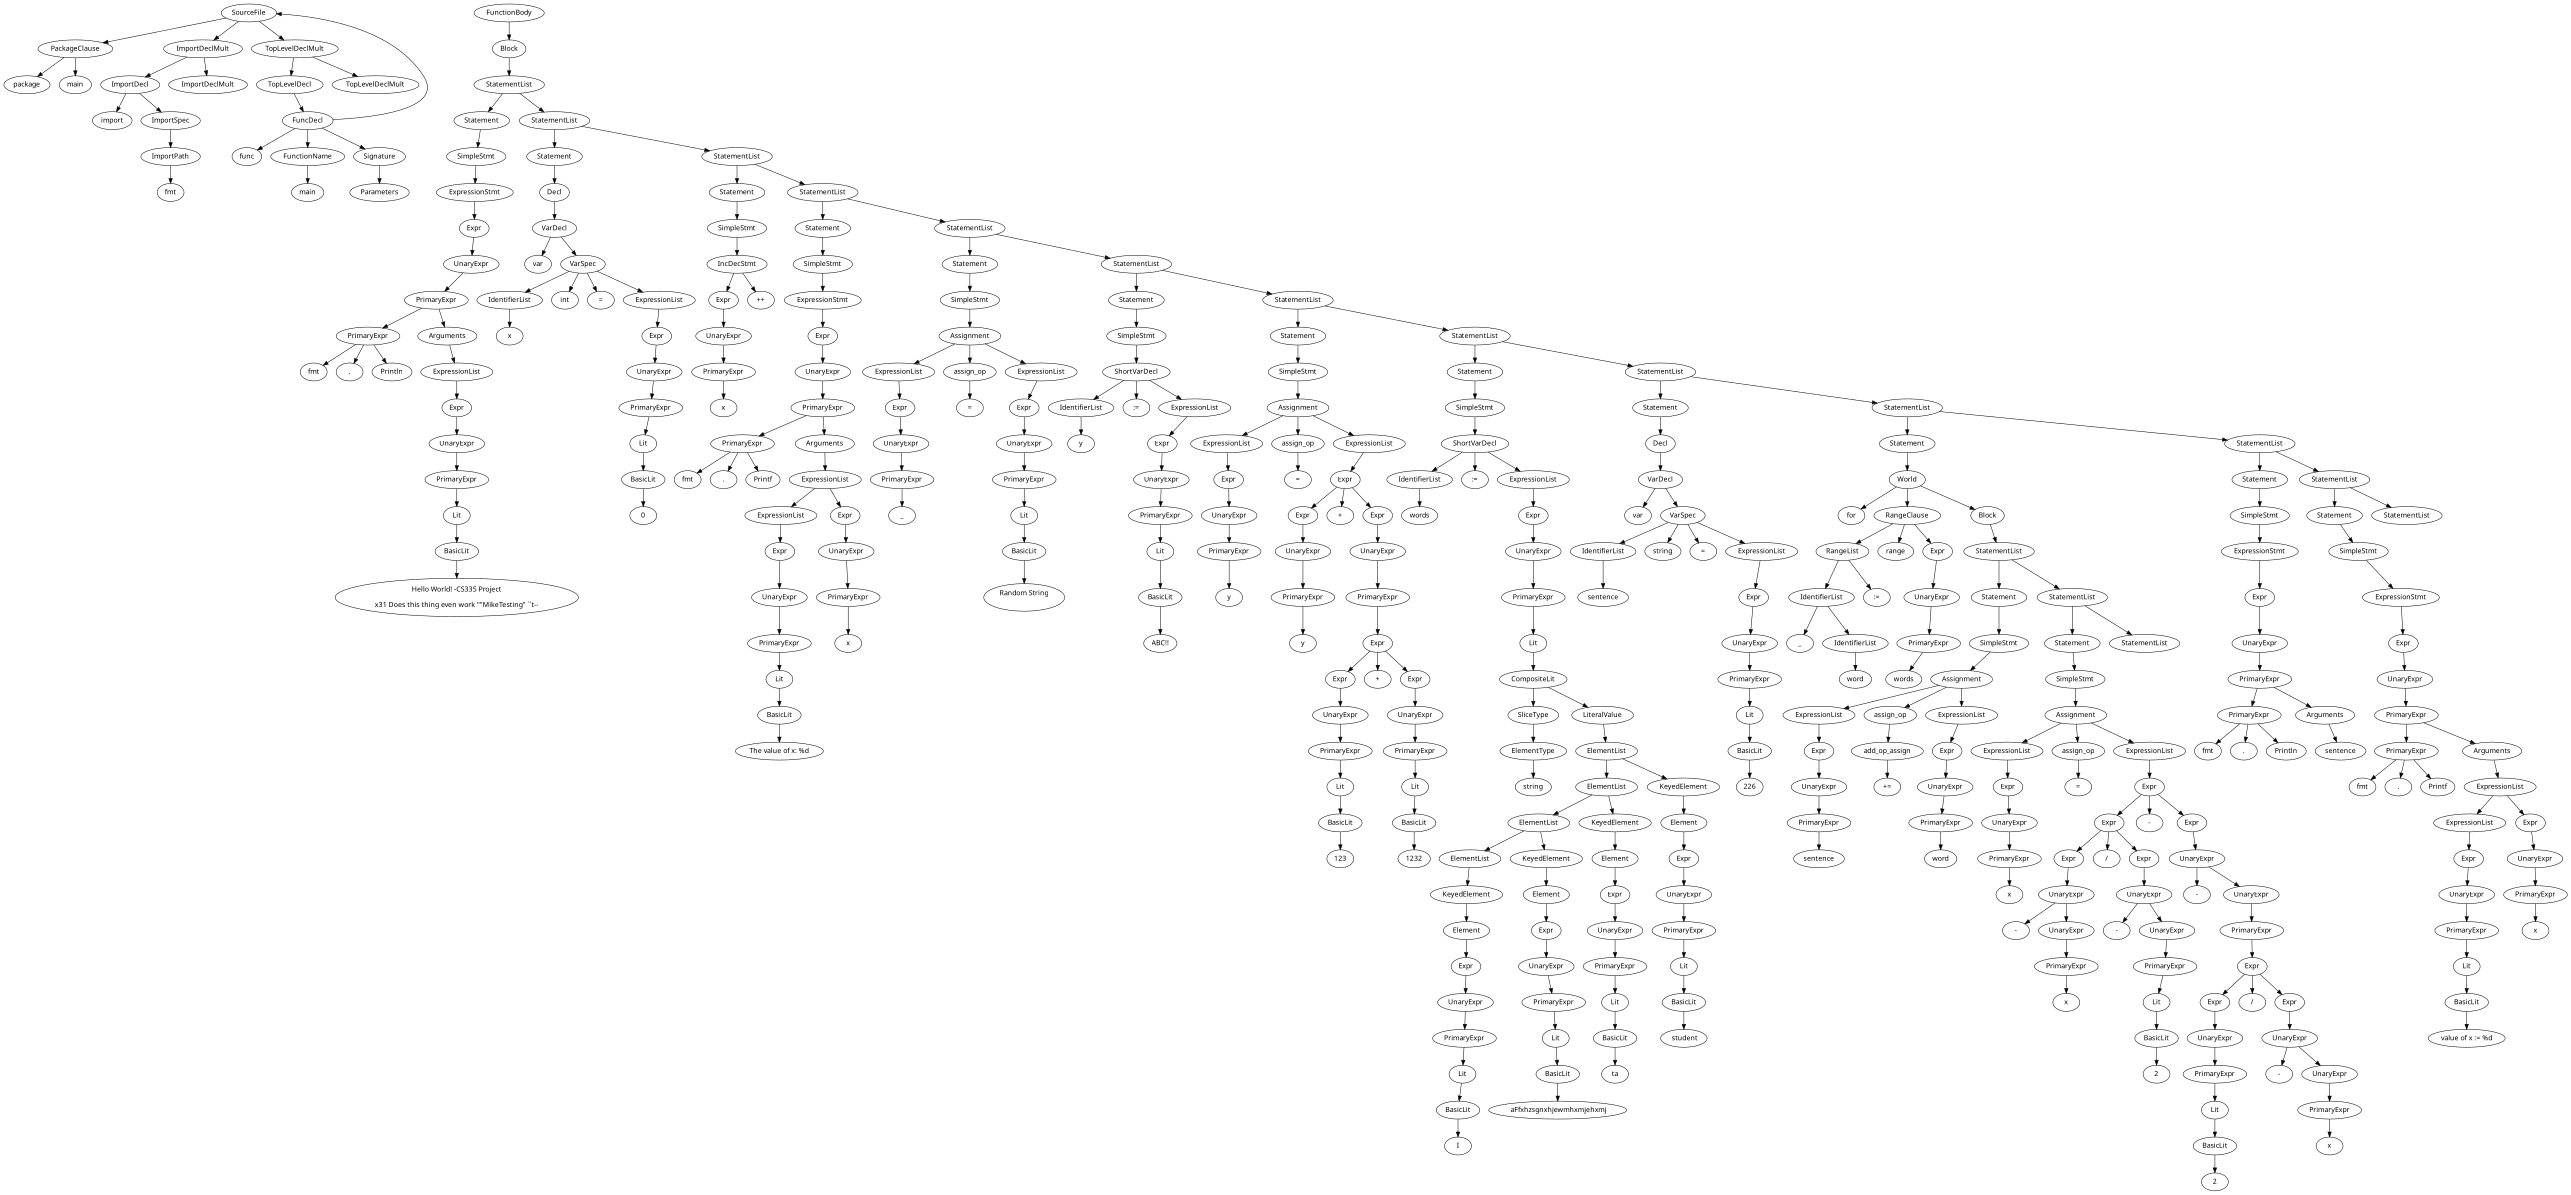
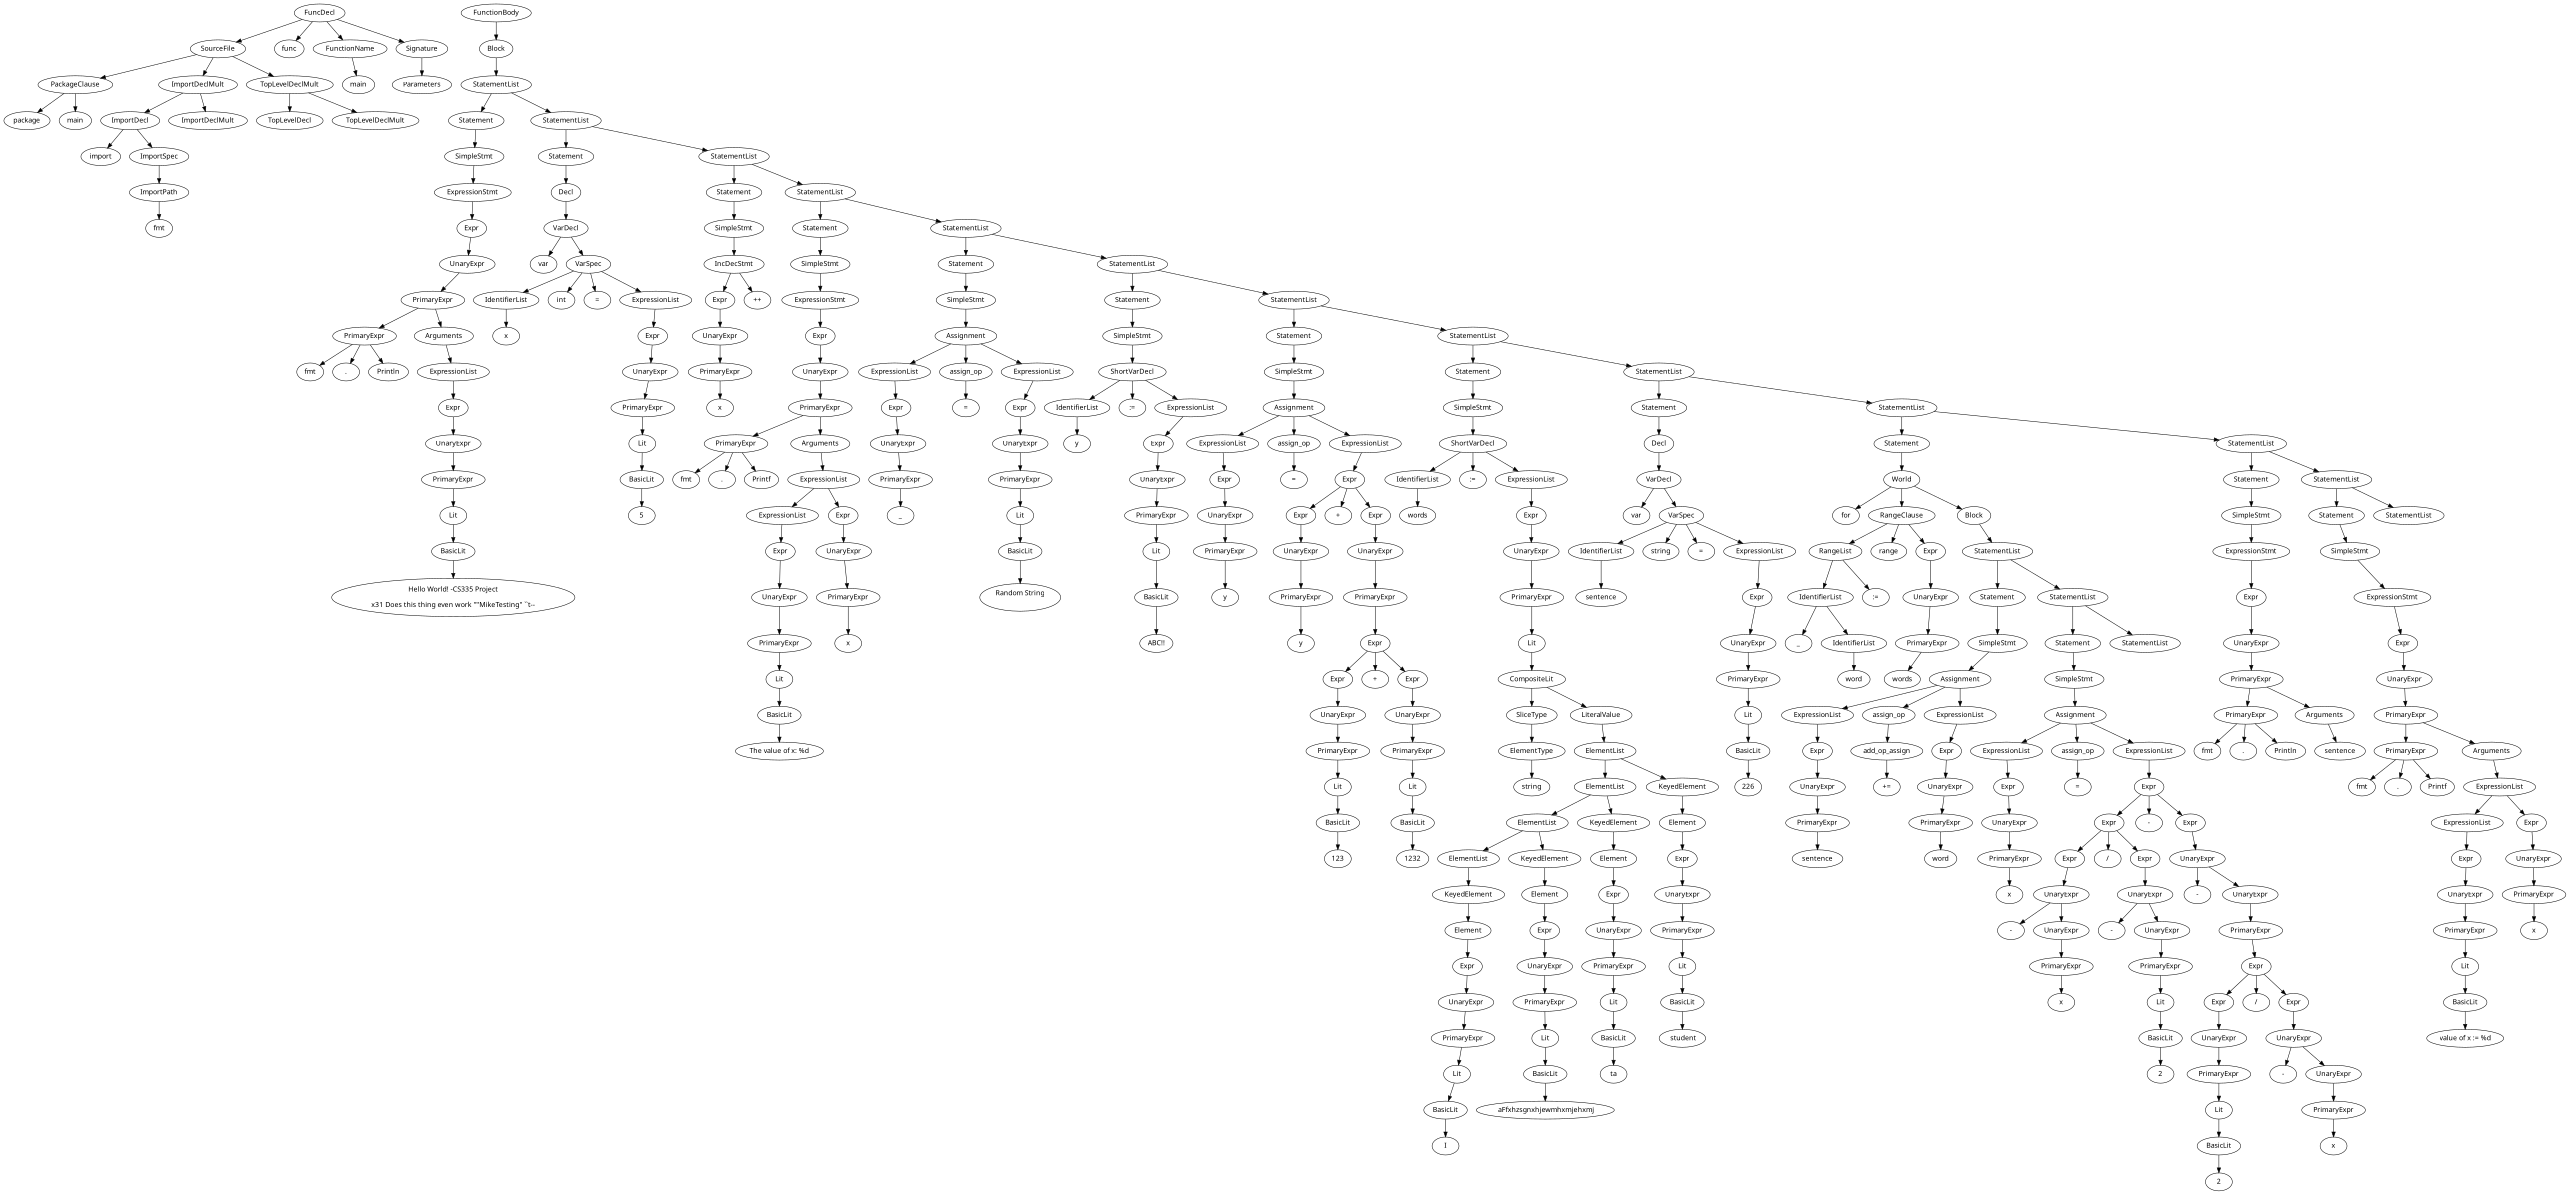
edge "TopLevelDecl" -> "FuncDecl": removed
node "0": label "0" -> "5"
